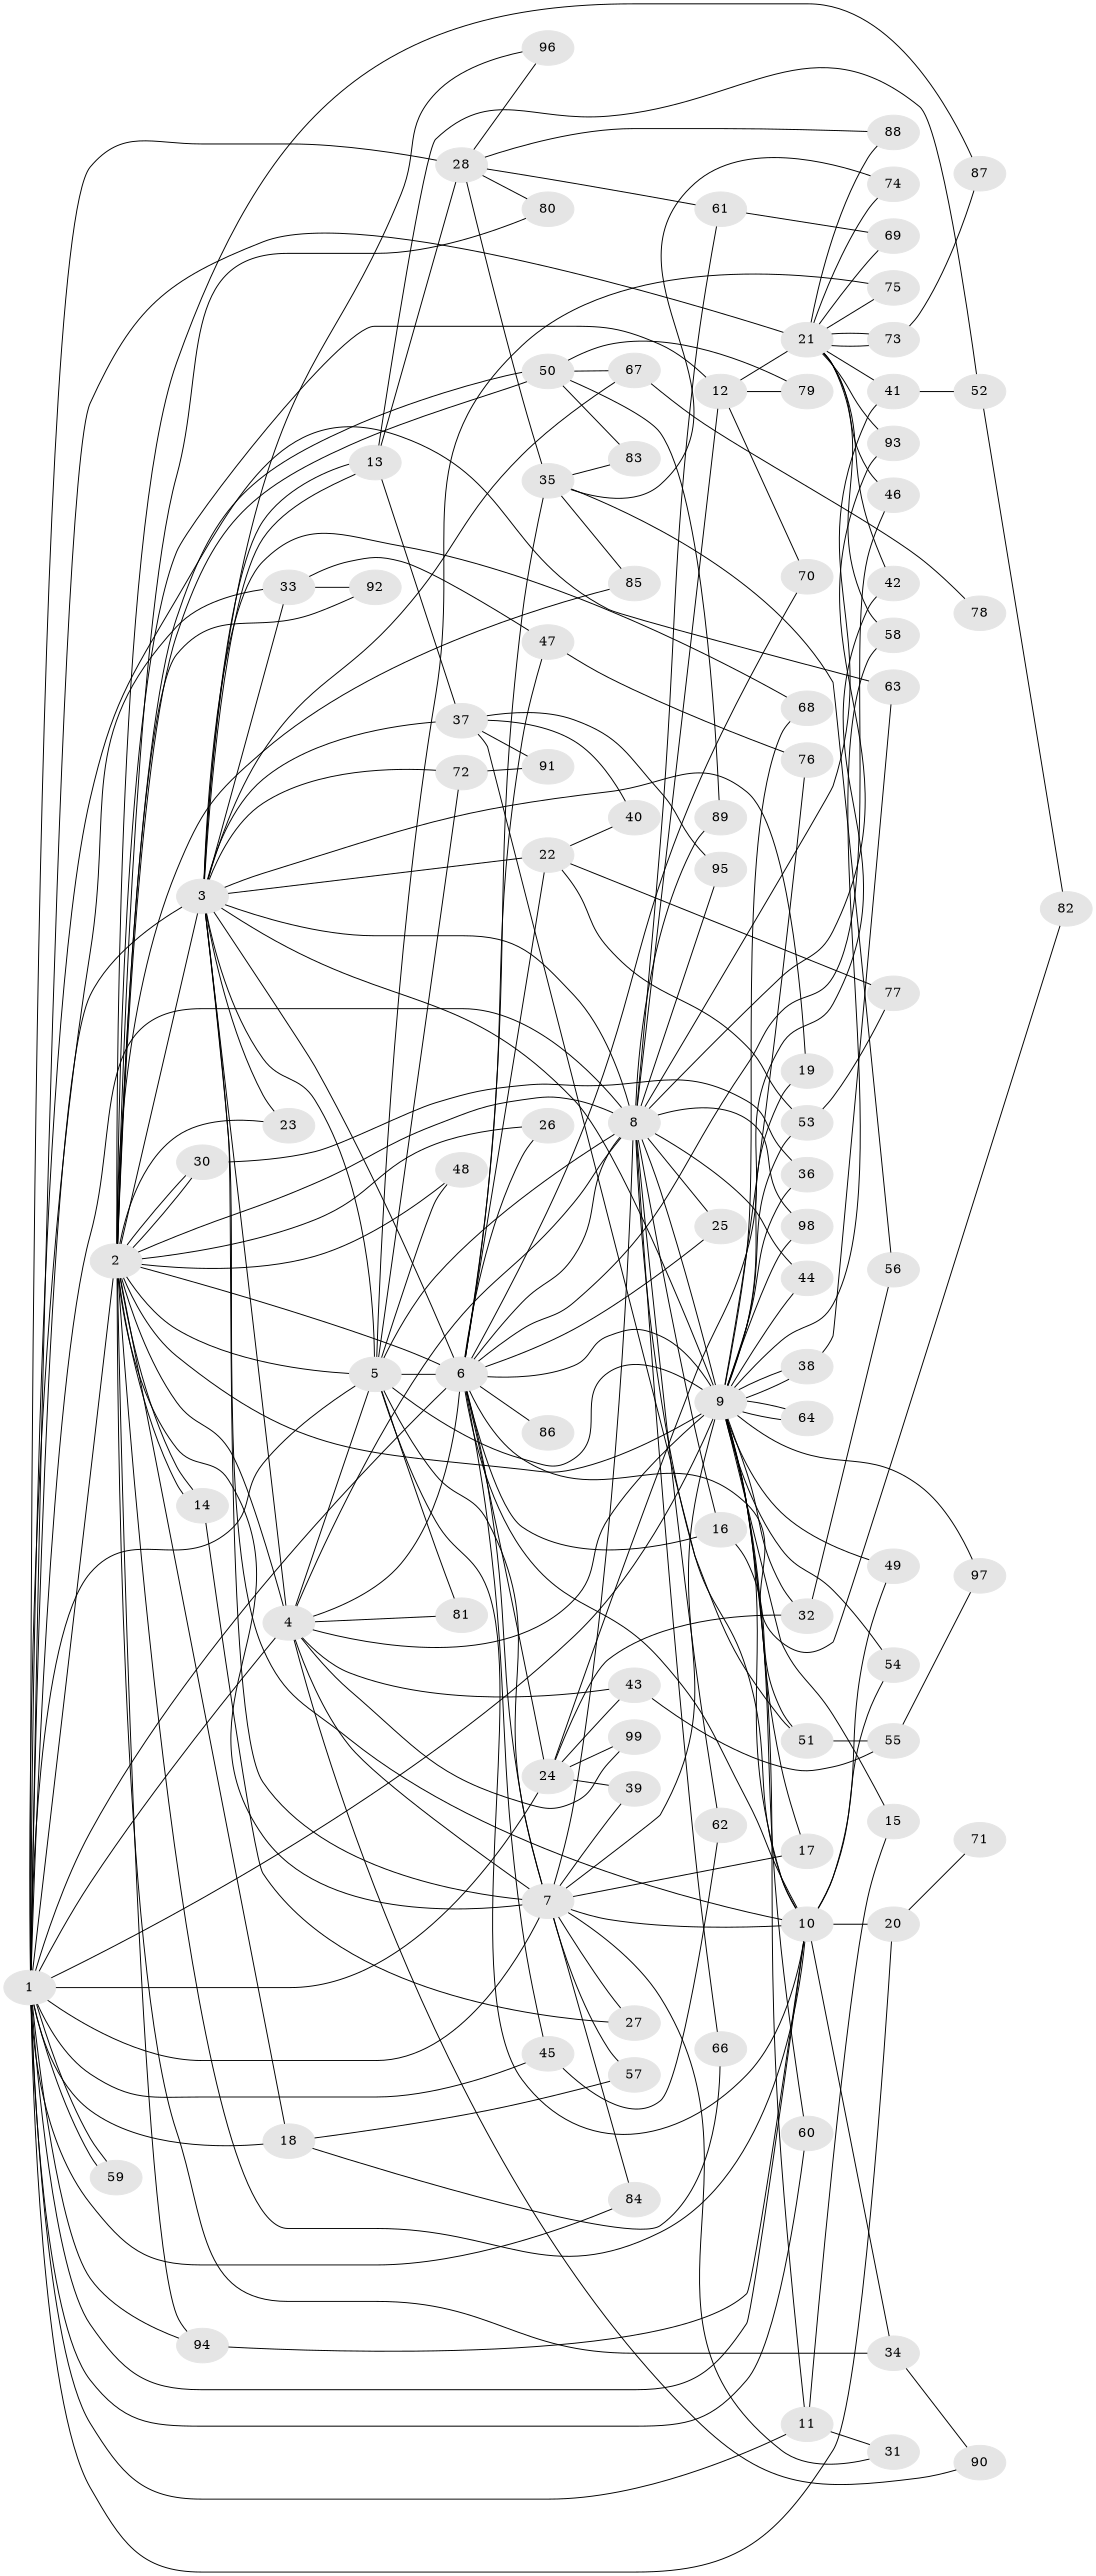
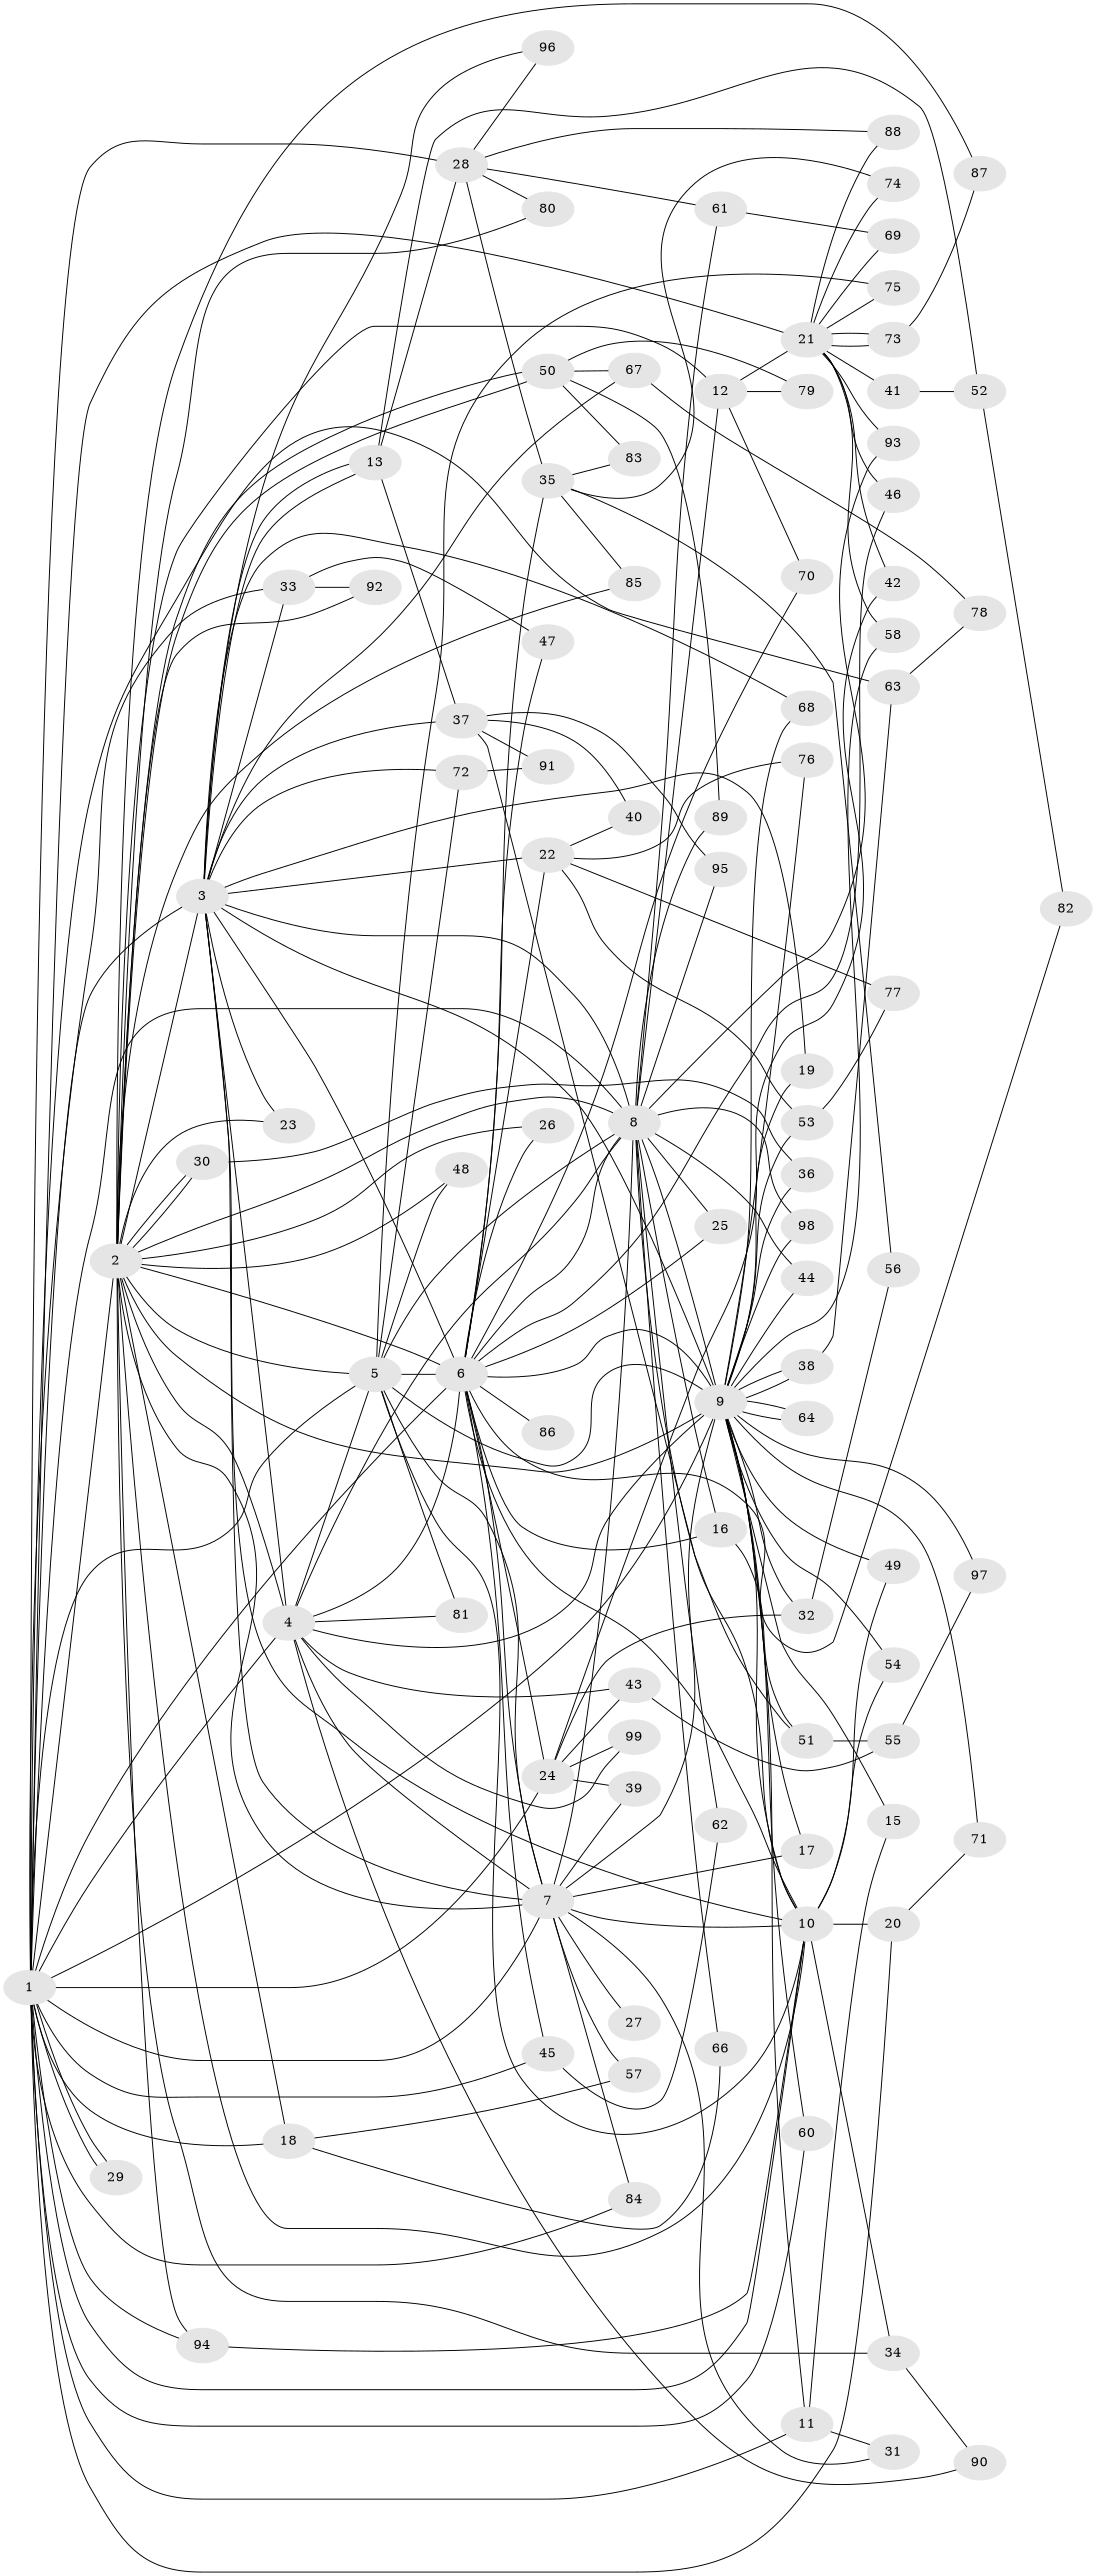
edge "78" -- "63": added
edge "47" -- "76": now "22" -- "76"
edge "41" -- "8": removed
edge "3" -- "5": removed
node "14": removed
edge "9" -- "71": added
node "59": label "59" -> "29"
